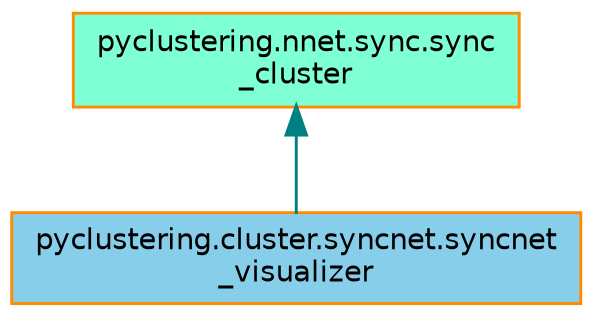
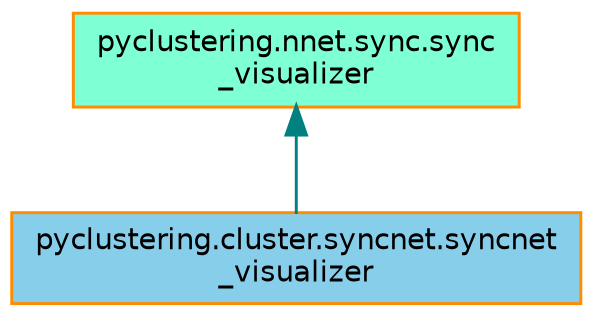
node "pyclustering.nnet.sync.sync _cluster": label "pyclustering.nnet.sync.sync _cluster" -> "pyclustering.nnet.sync.sync _visualizer"
